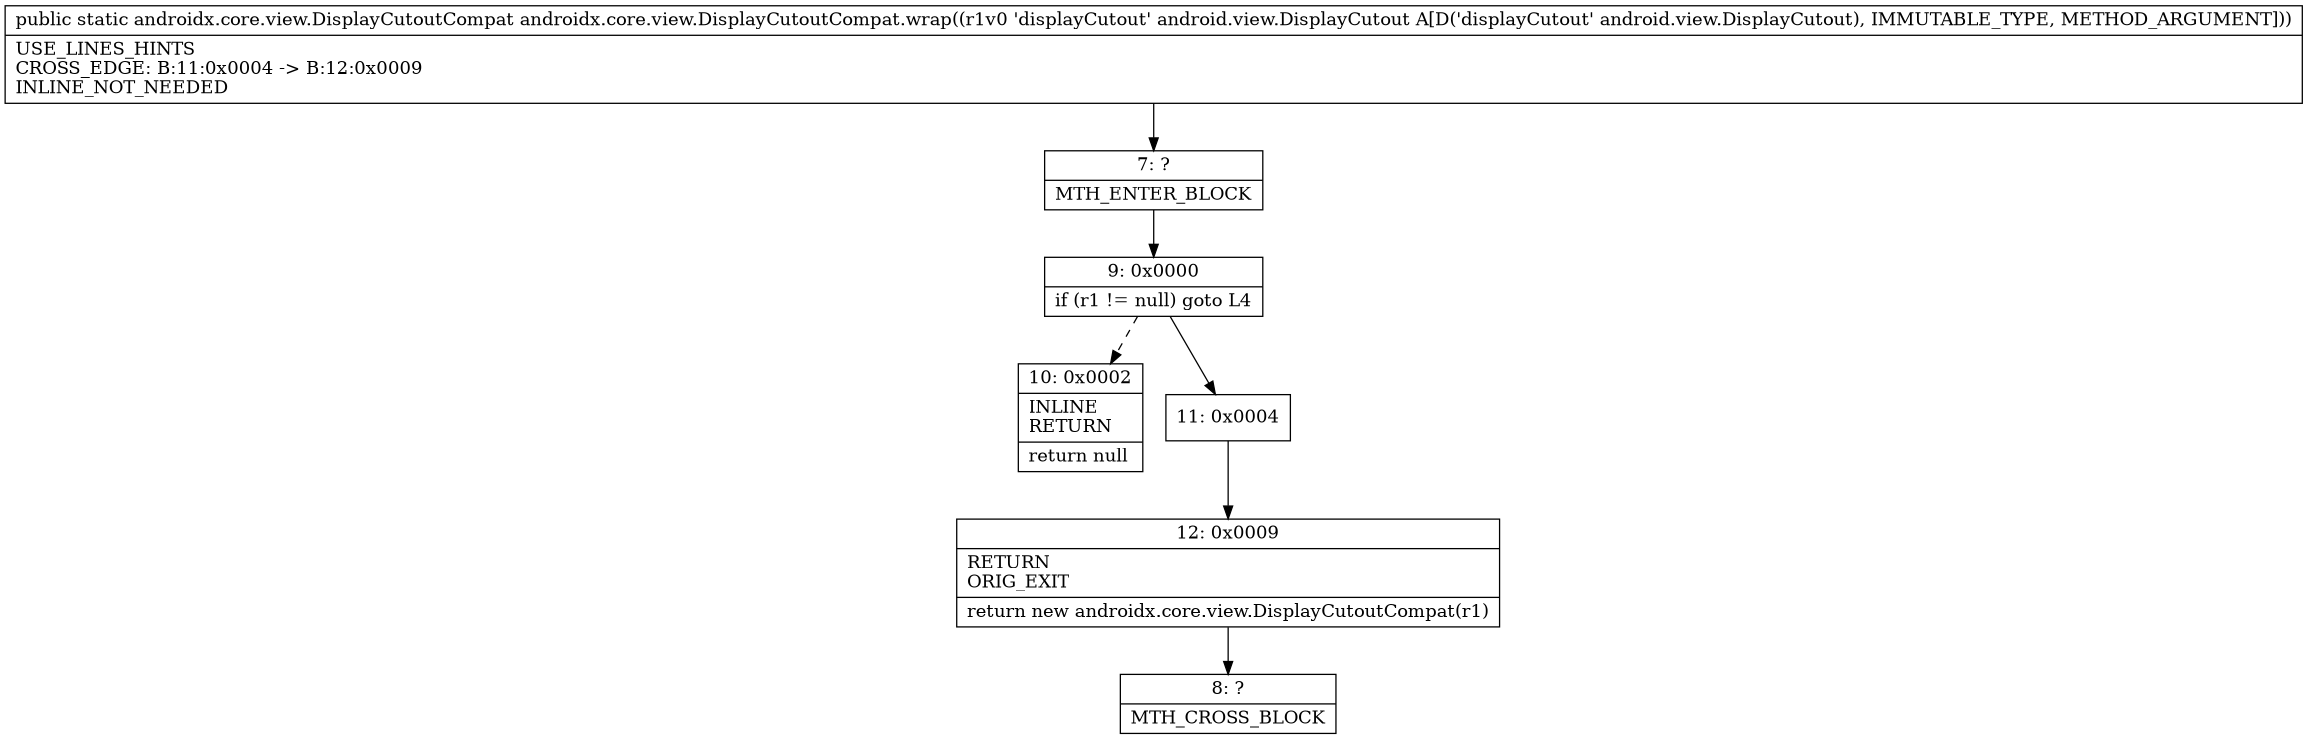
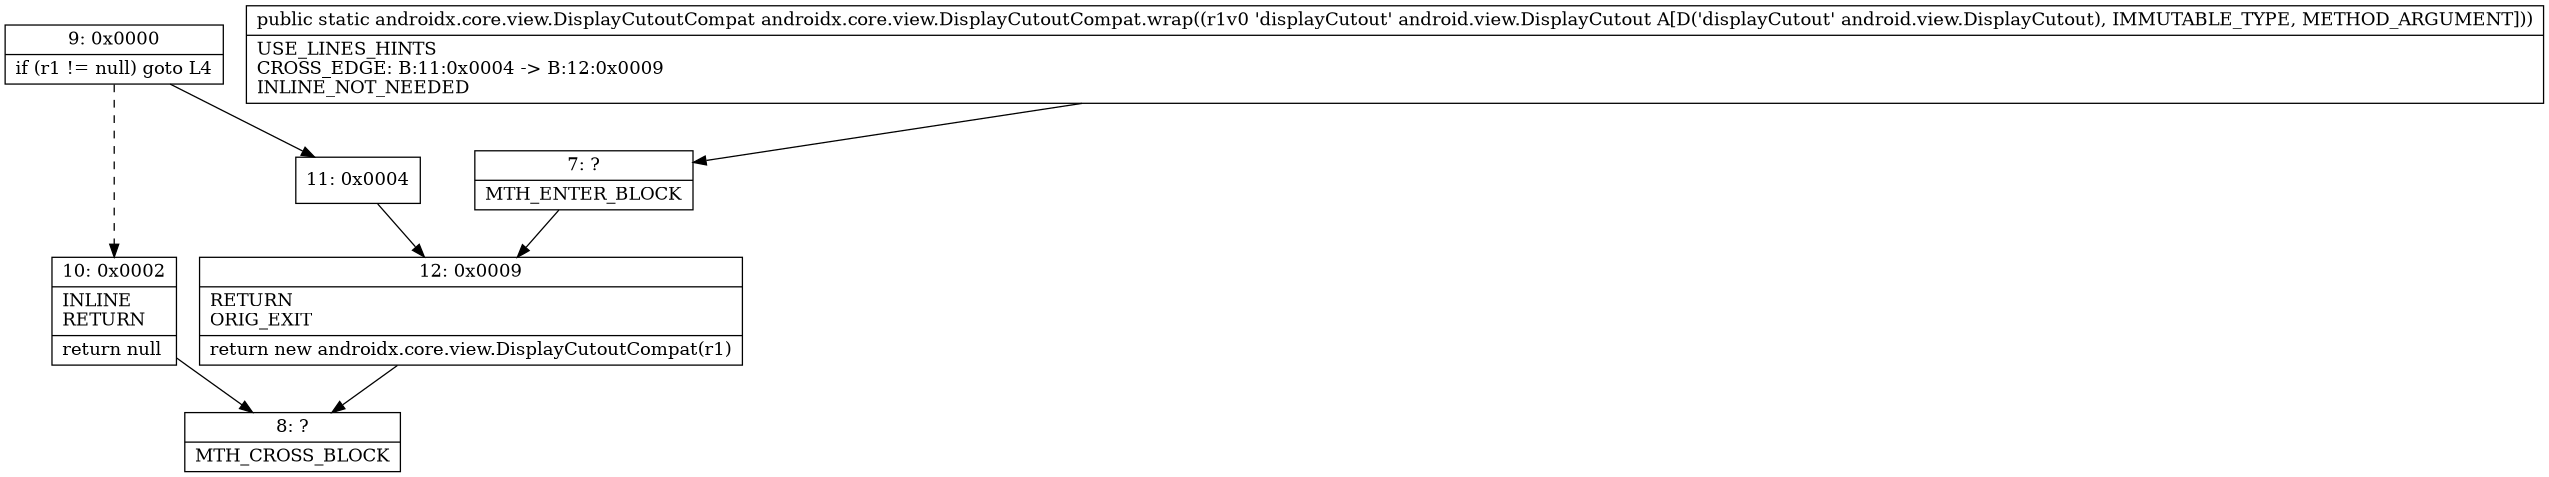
edge "7: ?" -> "9: 0x0000": now "7: ?" -> "12: 0x0009"
edge "10: 0x0002" -> "8: ?": added
